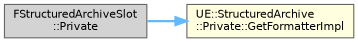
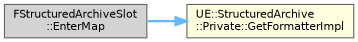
node "FStructuredArchiveSlot ::Private": label "FStructuredArchiveSlot ::Private" -> "FStructuredArchiveSlot ::EnterMap"
